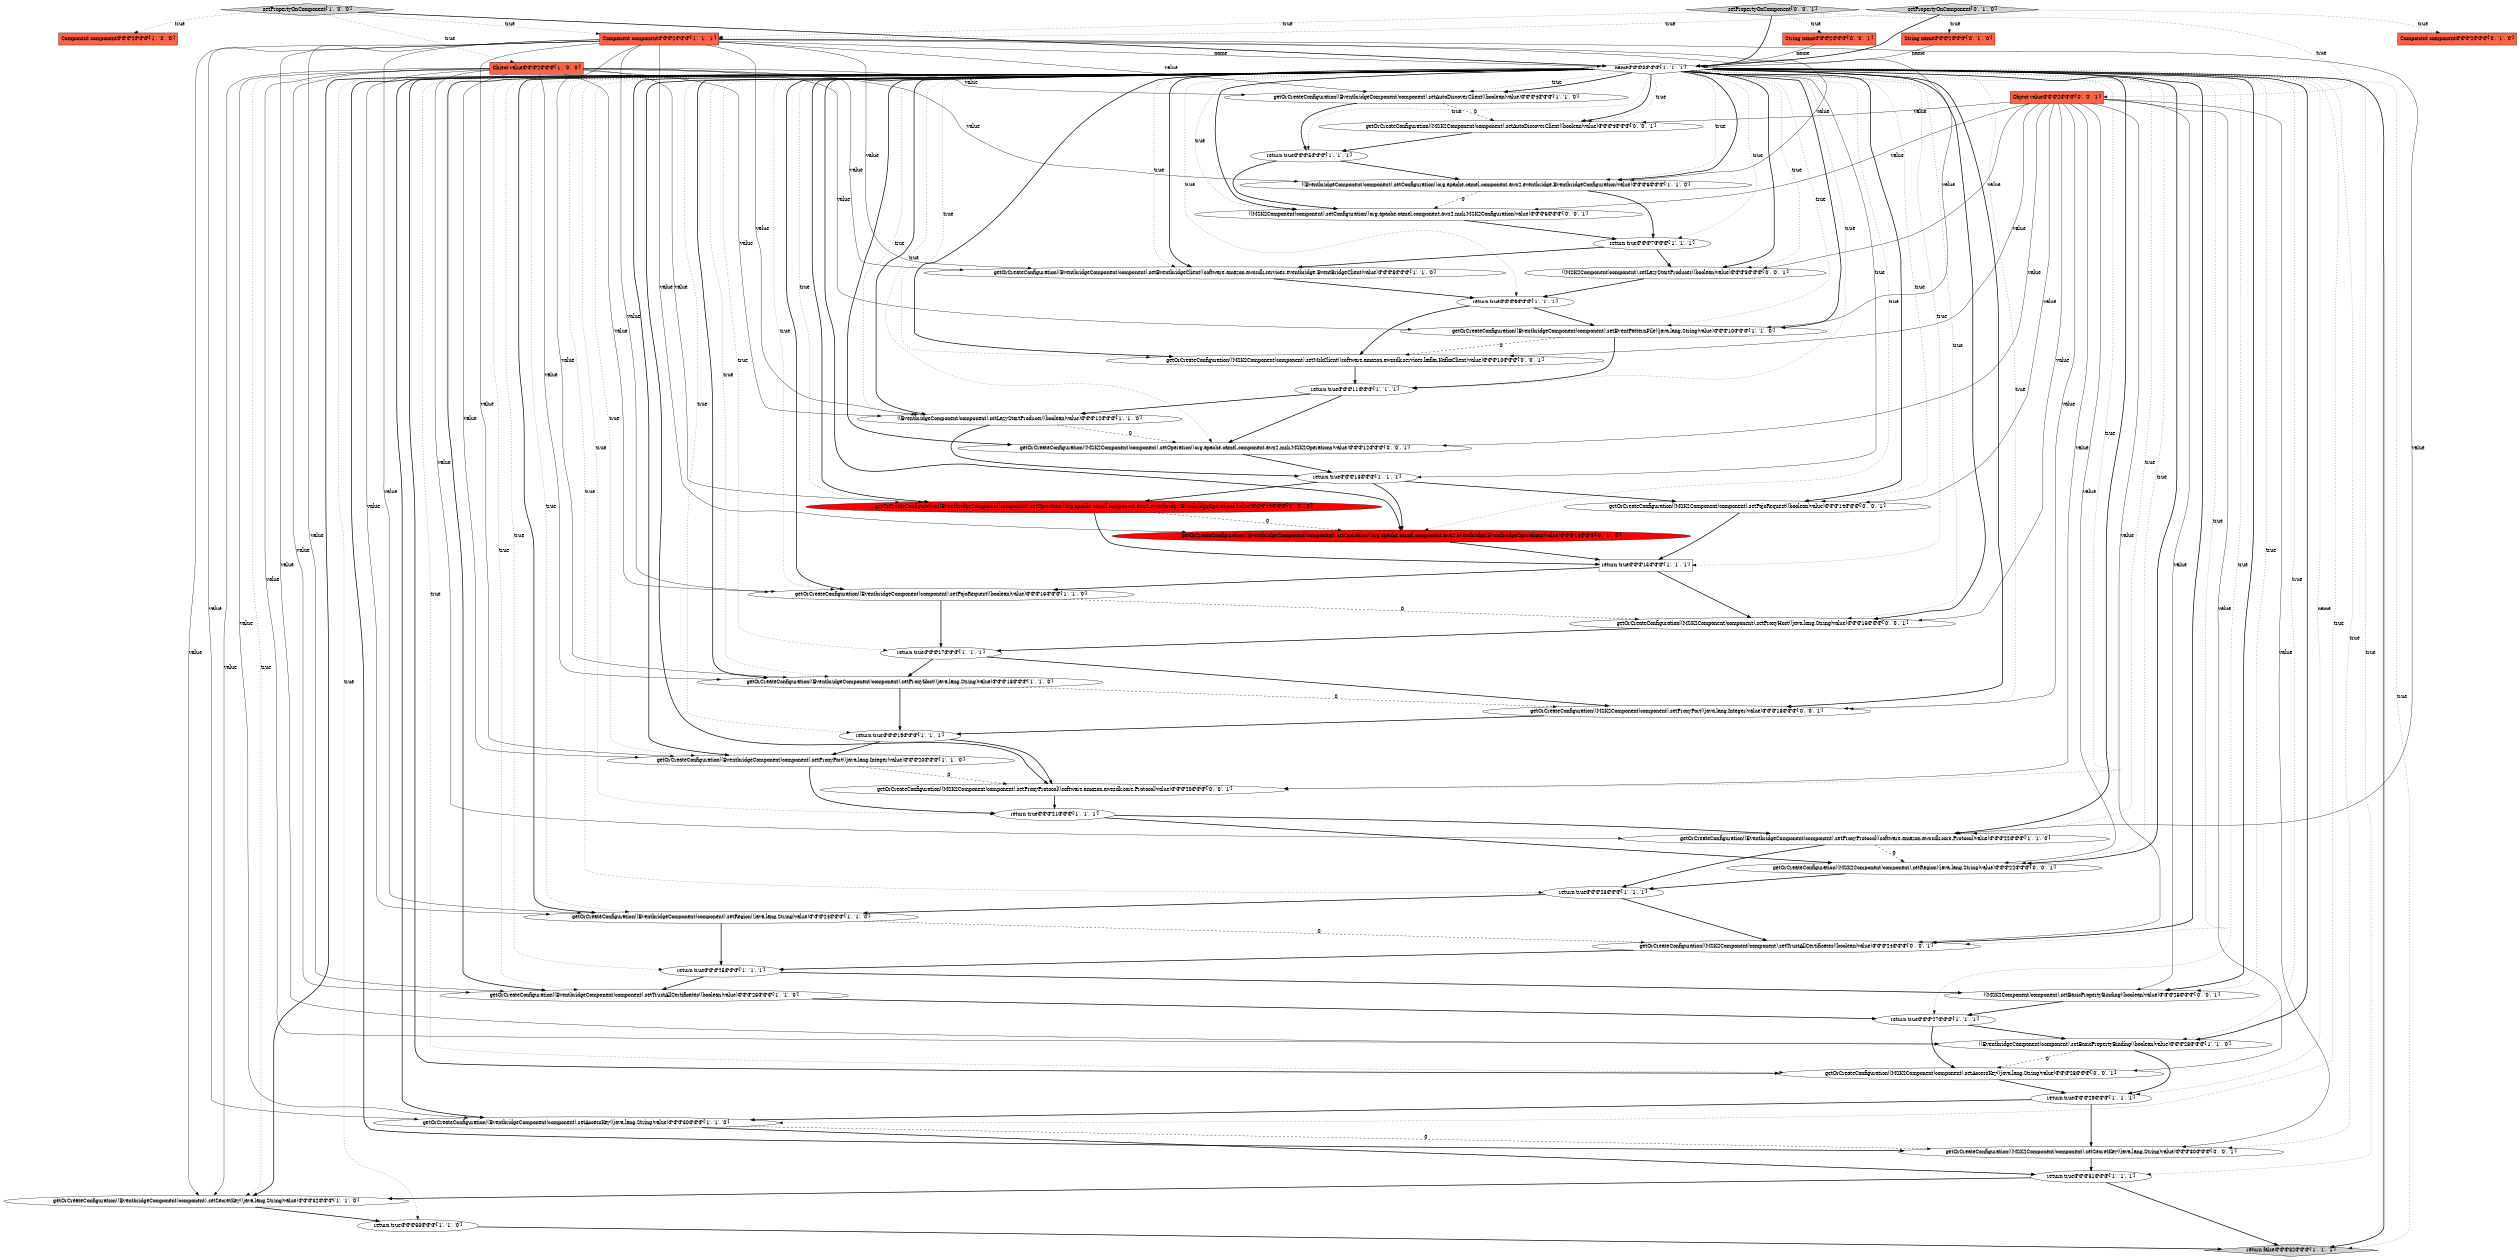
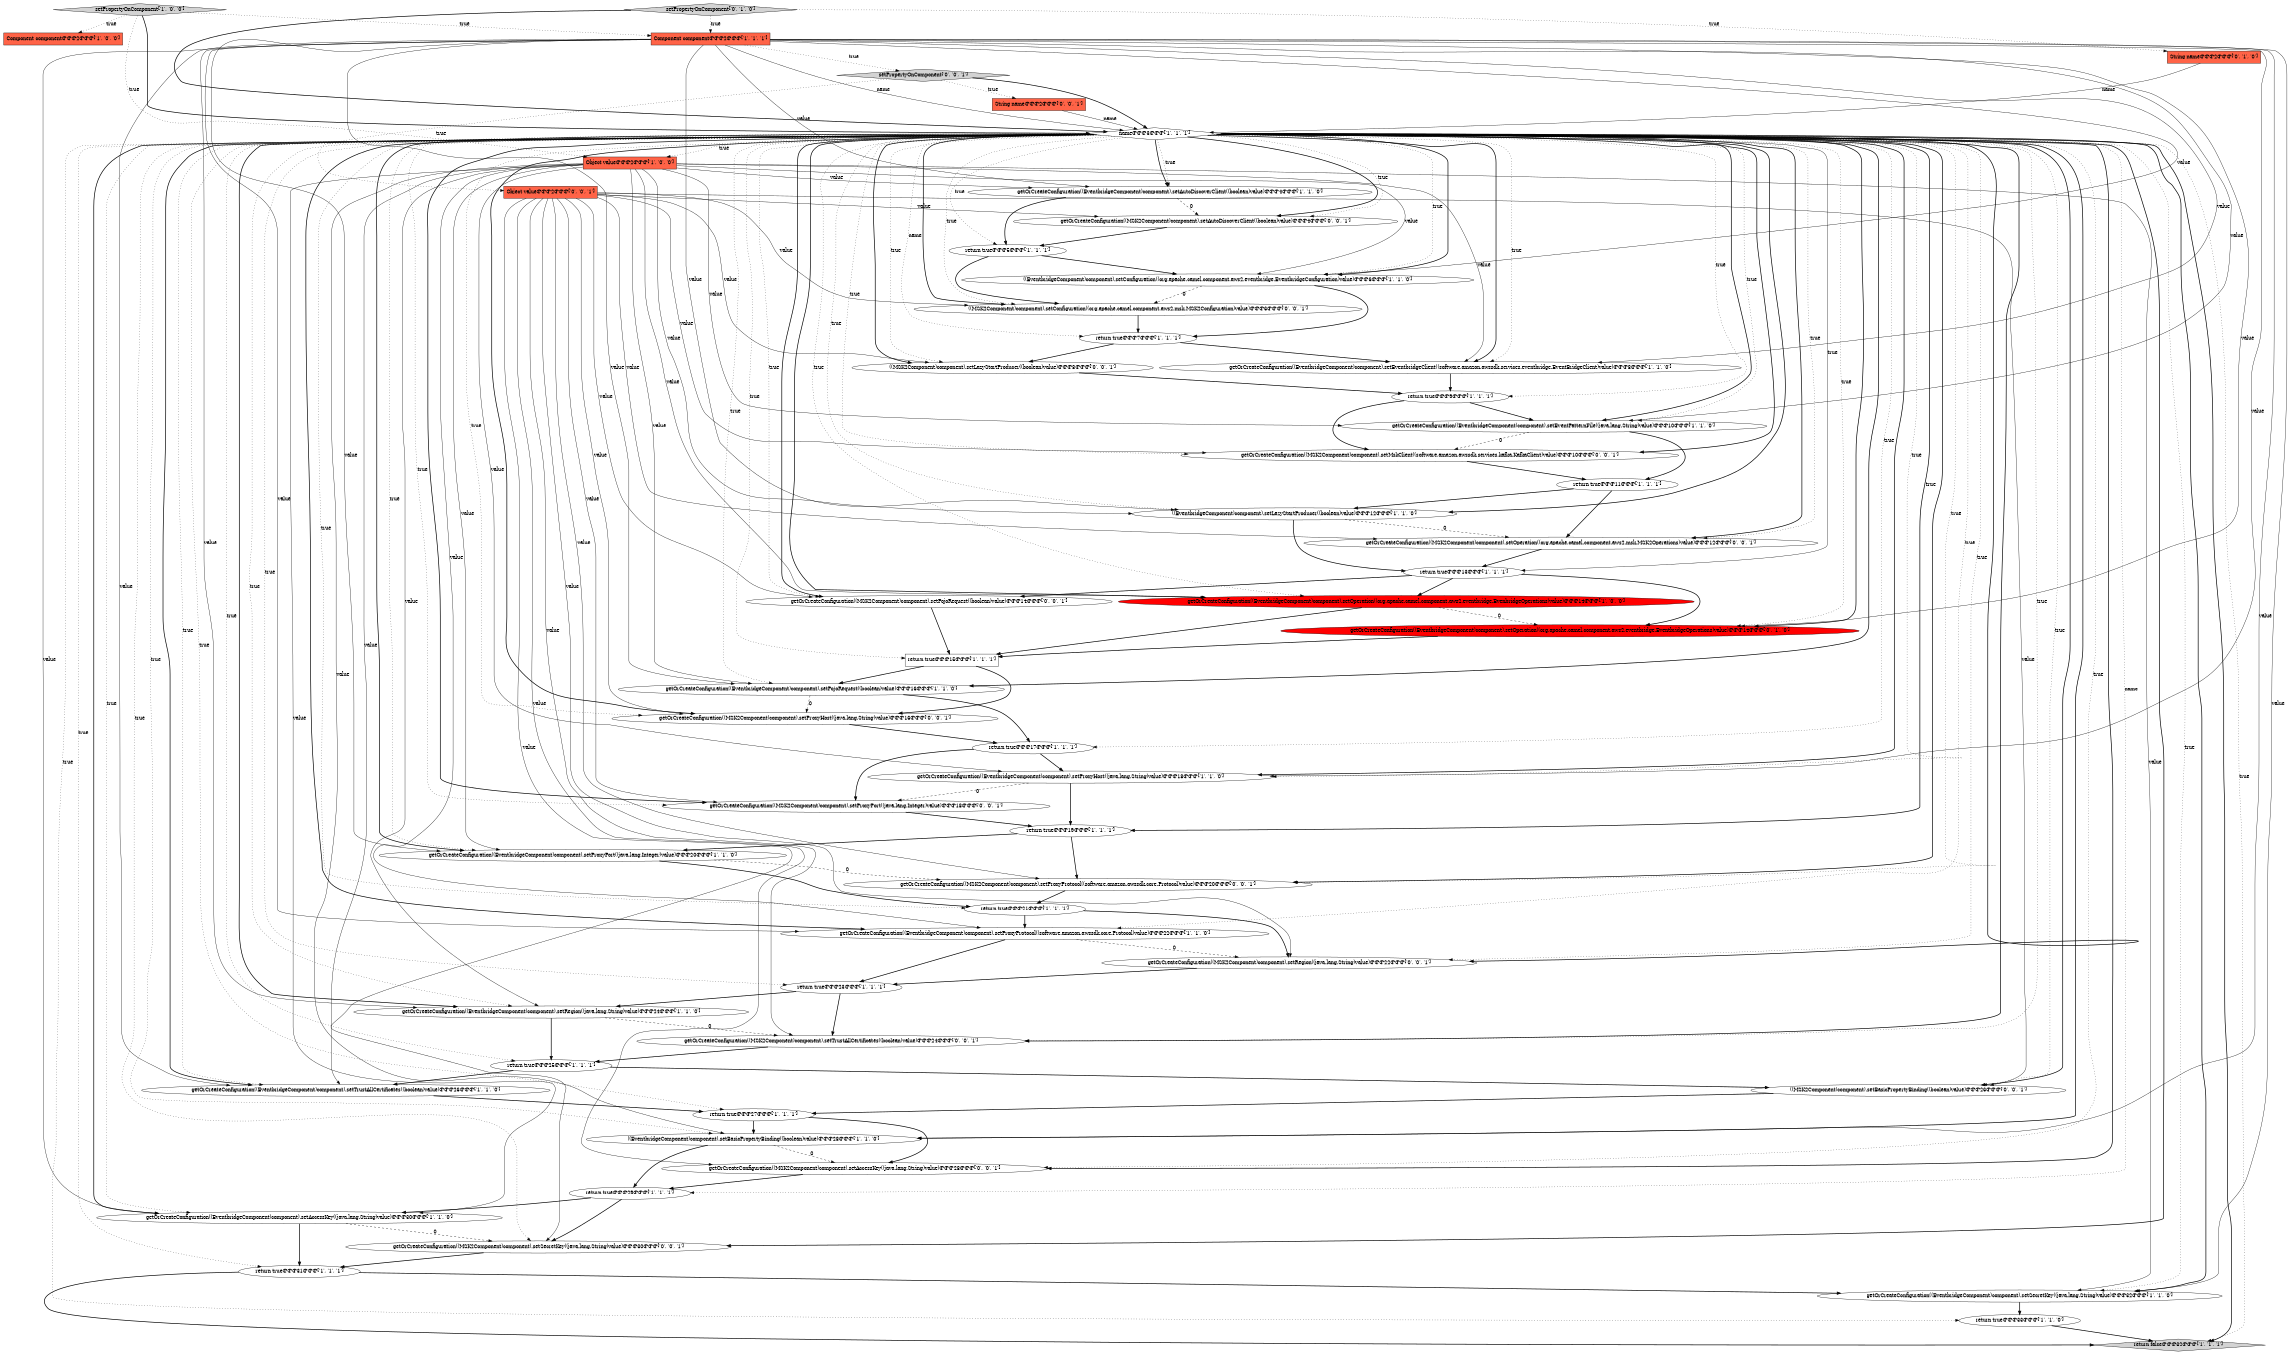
edge "setPropertyOnComponent['0', '0', '1']" -> "Component component@@@2@@@['1', '1', '1']": reversed
node "Component component@@@2@@@['0', '1', '0']": removed
edge "name@@@3@@@['1', '1', '1']" -> "return true@@@19@@@['1', '1', '1']": style dotted -> bold
edge "name@@@3@@@['1', '1', '1']" -> "return true@@@7@@@['1', '1', '1']": label "true" -> "name"
edge "name@@@3@@@['1', '1', '1']" -> "return true@@@11@@@['1', '1', '1']": now "name@@@3@@@['1', '1', '1']" -> "Object value@@@2@@@['1', '0', '0']"
